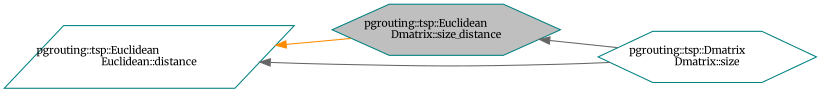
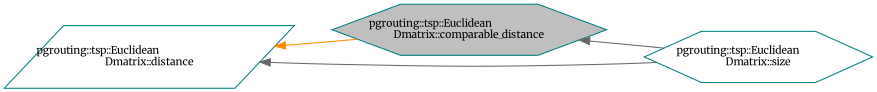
node "pgrouting::tsp::Euclidean Dmatrix::size_distance": label "pgrouting::tsp::Euclidean Dmatrix::size_distance" -> "pgrouting::tsp::Euclidean Dmatrix::comparable_distance"
node "pgrouting::tsp::Euclidean Euclidean::distance": label "pgrouting::tsp::Euclidean Euclidean::distance" -> "pgrouting::tsp::Euclidean Dmatrix::distance"
node "pgrouting::tsp::Dmatrix Dmatrix::size": label "pgrouting::tsp::Dmatrix Dmatrix::size" -> "pgrouting::tsp::Euclidean Dmatrix::size"
